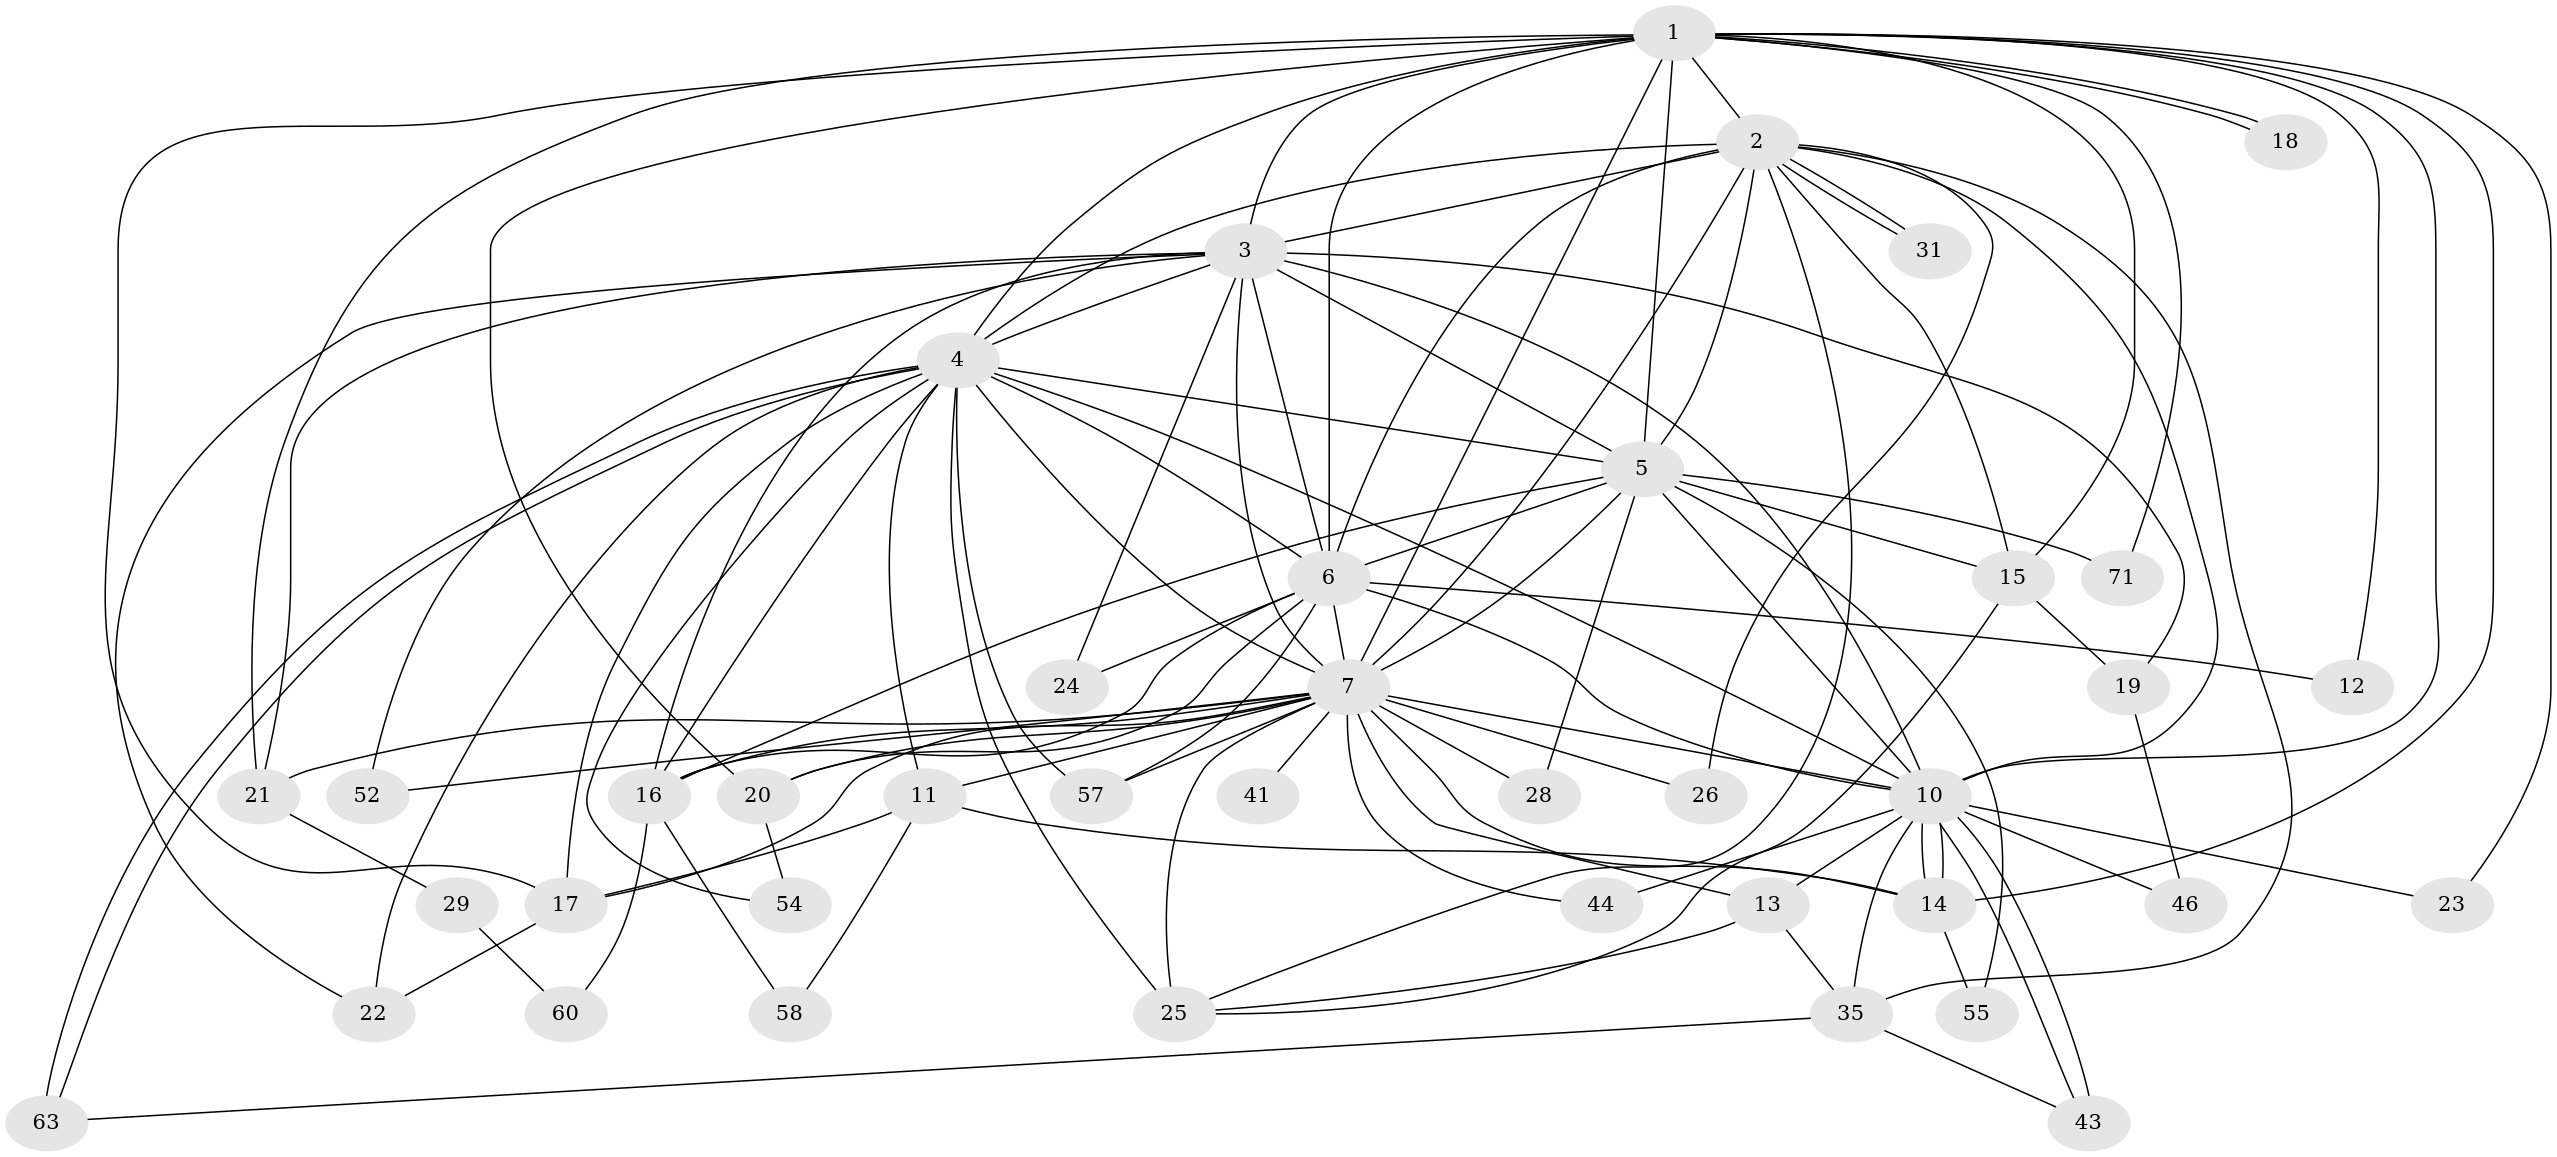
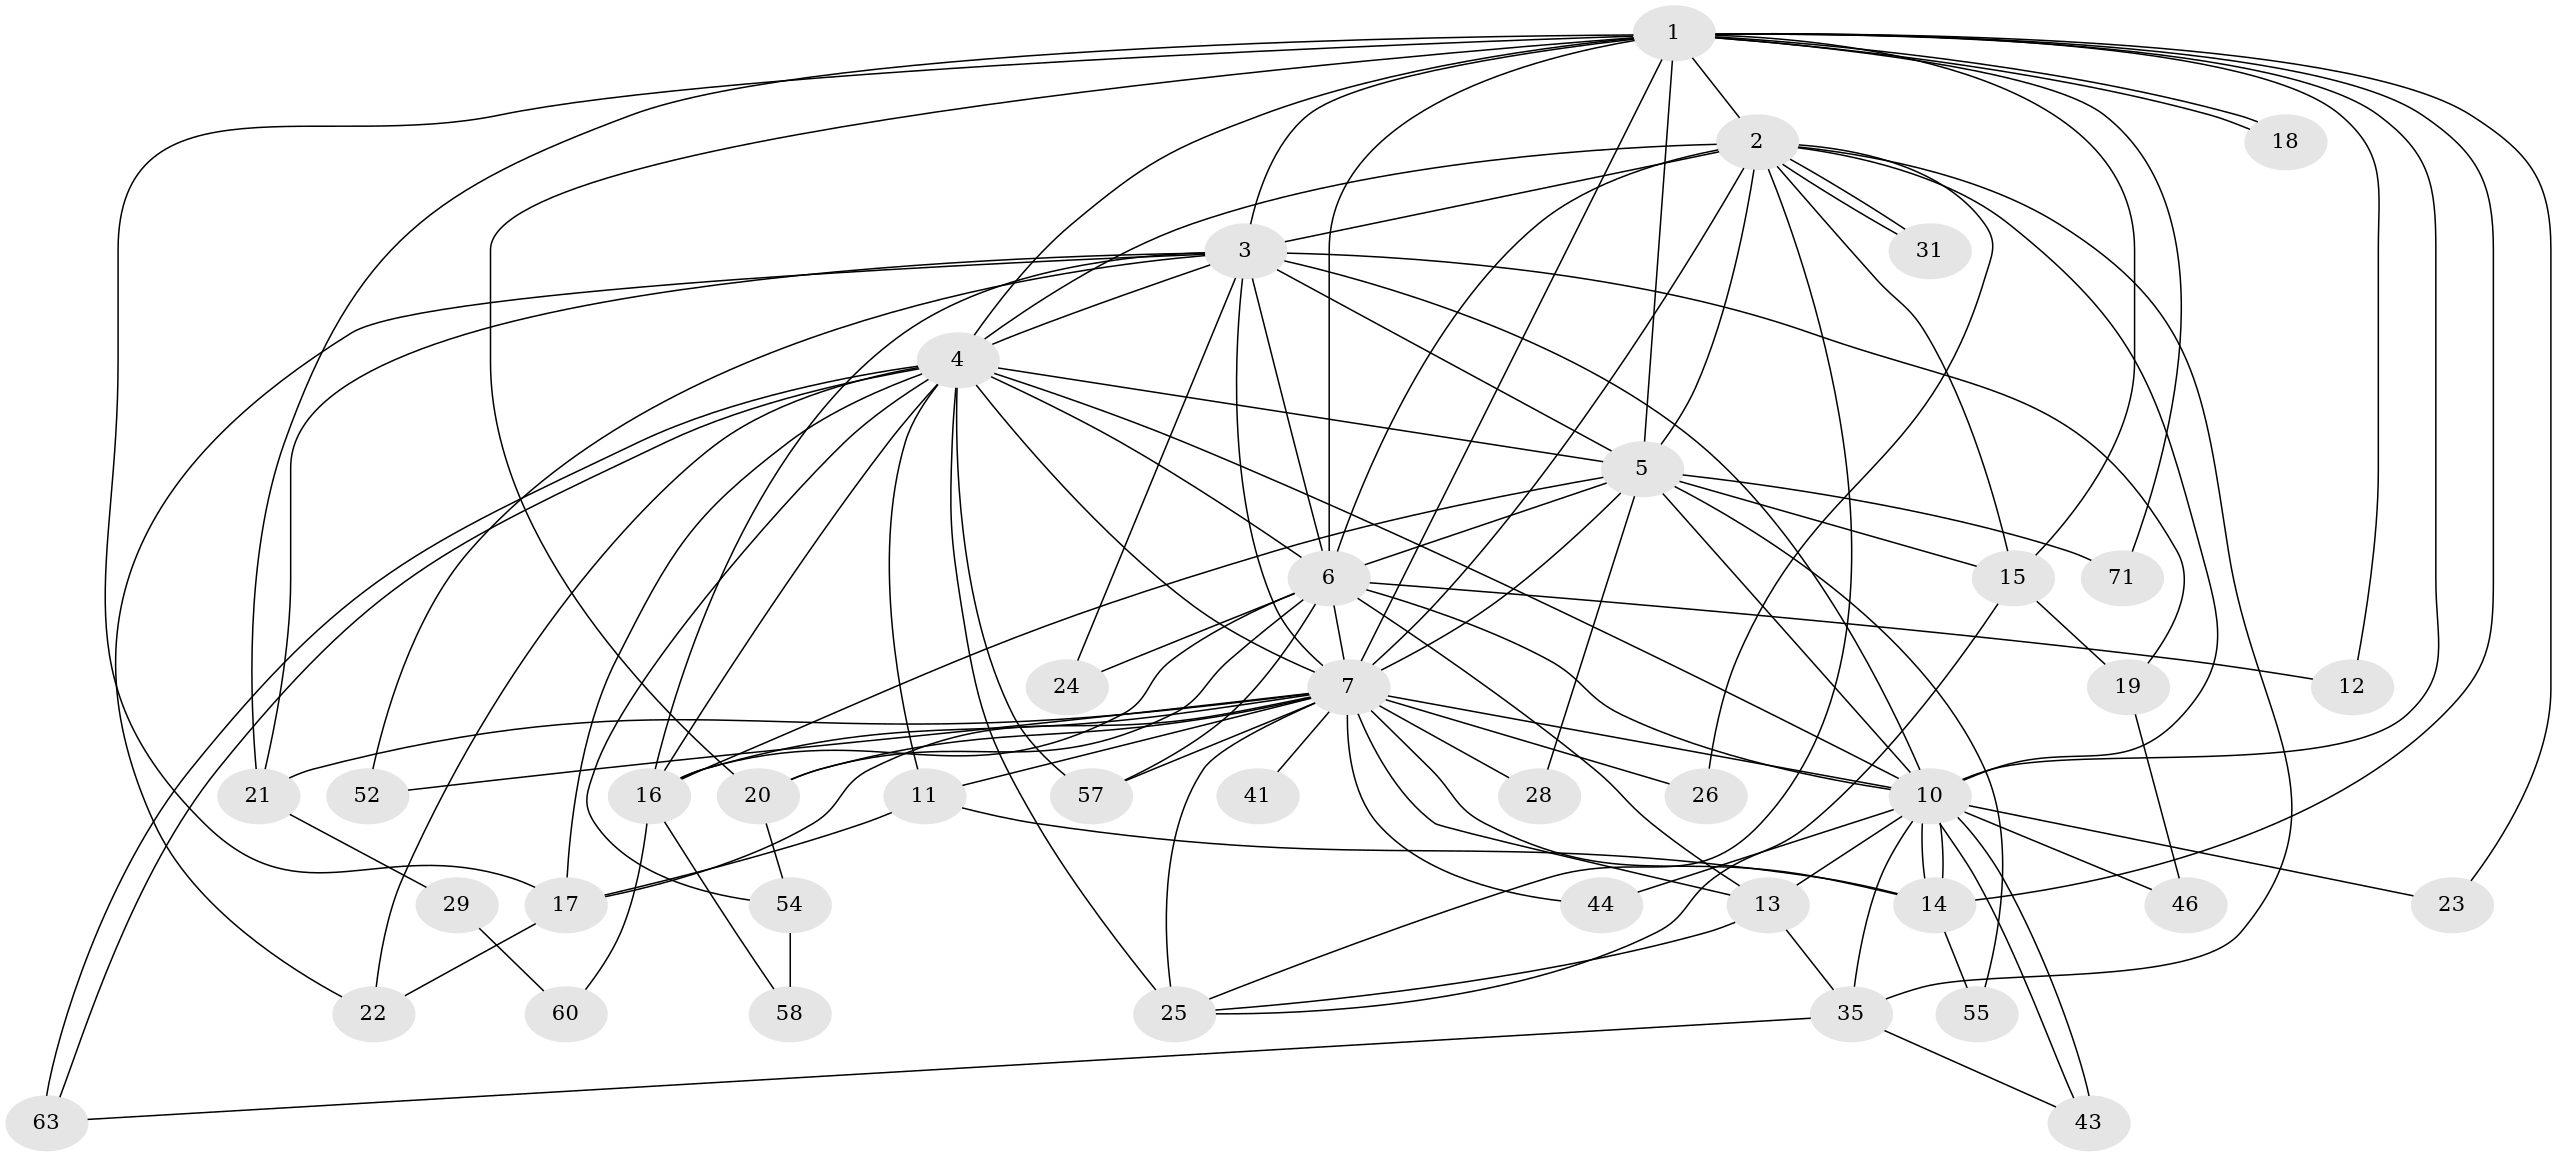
edge "6" -- "13": added
edge "11" -- "58": now "54" -- "58"
